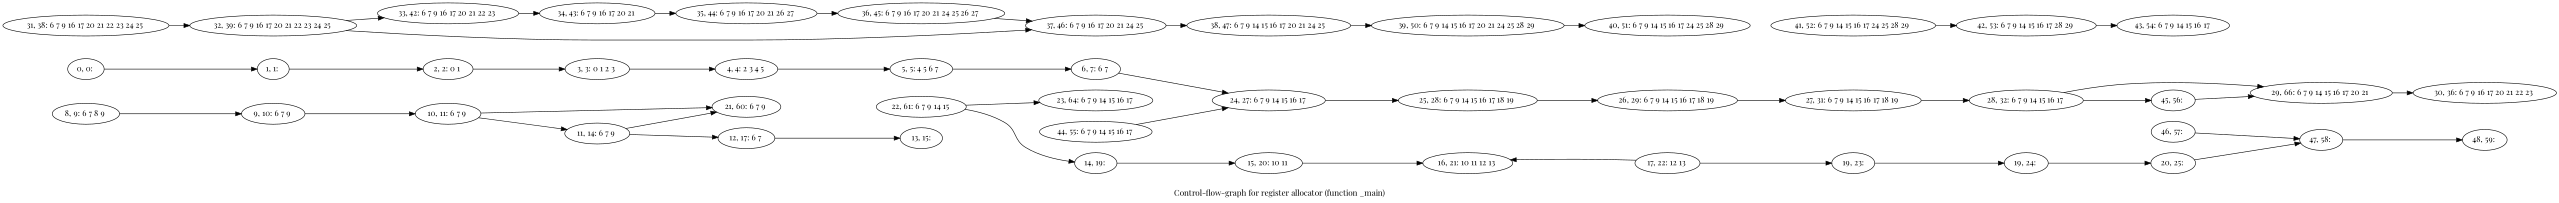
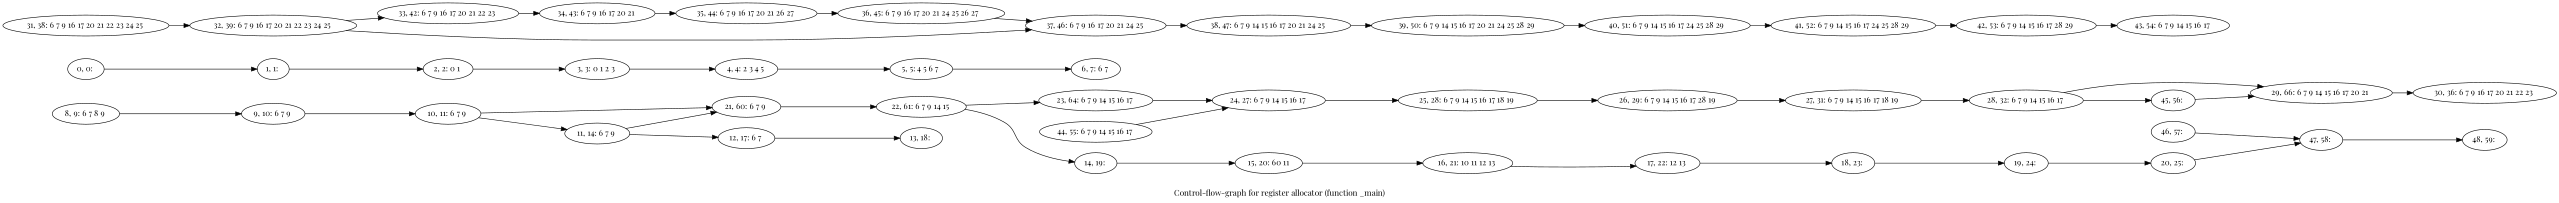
edge "40, 51: 6 7 9 14 15 16 17 24 25 28 29" -> "41, 52: 6 7 9 14 15 16 17 24 25 28 29": added
edge "6, 7: 6 7" -> "24, 27: 6 7 9 14 15 16 17": now "23, 64: 6 7 9 14 15 16 17" -> "24, 27: 6 7 9 14 15 16 17"
node "26, 29: 6 7 9 14 15 16 17 18 19": label "26, 29: 6 7 9 14 15 16 17 18 19" -> "26, 29: 6 7 9 14 15 16 17 28 19"
edge "21, 60: 6 7 9" -> "22, 61: 6 7 9 14 15": added
node "13, 15:": label "13, 15:" -> "13, 18:"
edge "17, 22: 12 13" -> "16, 21: 10 11 12 13": reversed
node "15, 20: 10 11": label "15, 20: 10 11" -> "15, 20: 60 11"
node "19, 23:": label "19, 23:" -> "18, 23:"
